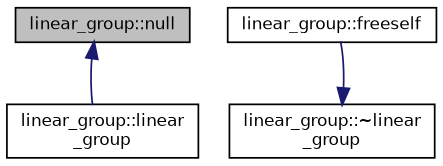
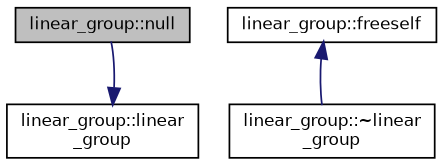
edge "linear_group::freeself" -> "linear_group::~linear _group": reversed
edge "linear_group::linear _group" -> "linear_group::null": reversed
